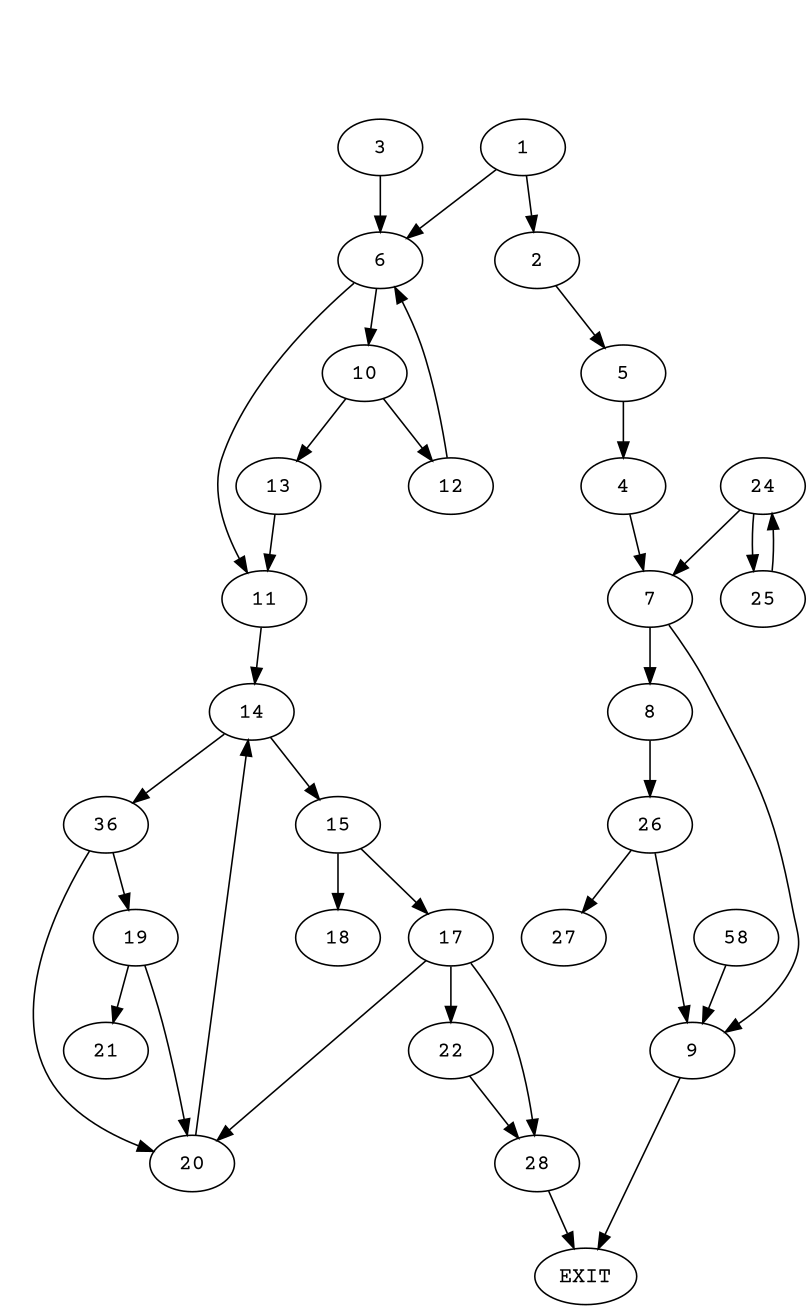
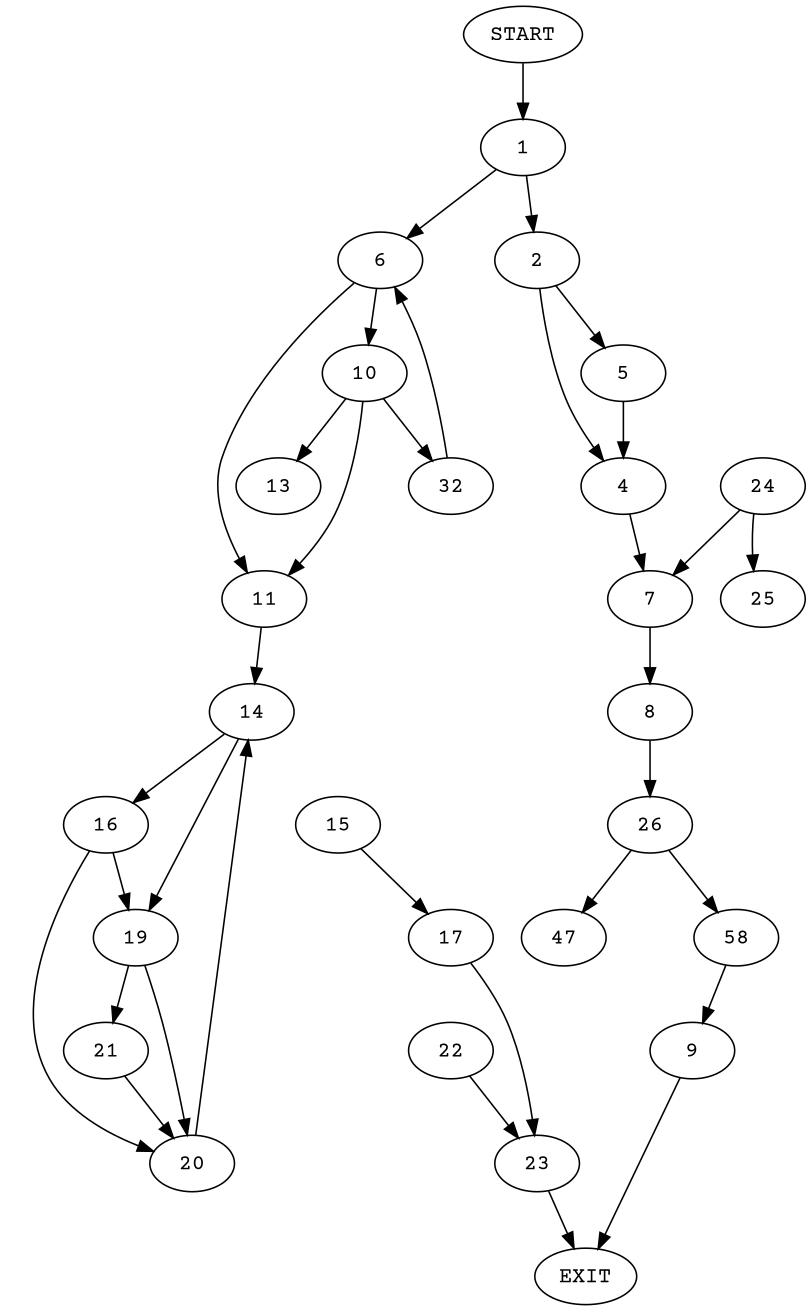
node "START": added
node "3": removed
edge "2" -> "4": added
node "12": label "12" -> "32"
edge "13" -> "11": now "10" -> "11"
edge "25" -> "24": removed
edge "14" -> "15": now "14" -> "19"
node "36": label "36" -> "16"
edge "7" -> "9": removed
edge "26" -> "9": now "26" -> "58"
node "18": removed
node "27": label "27" -> "47"
edge "17" -> "22": removed
edge "17" -> "20": now "21" -> "20"
node "28": label "28" -> "23"
